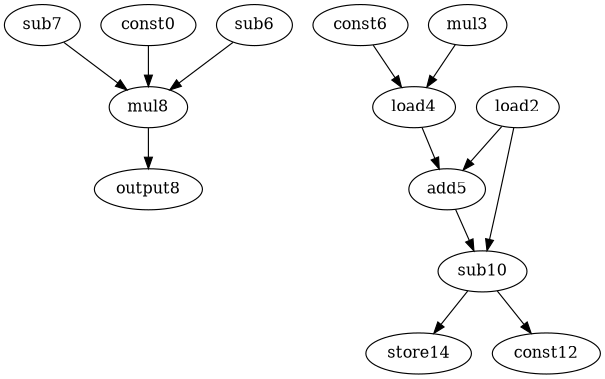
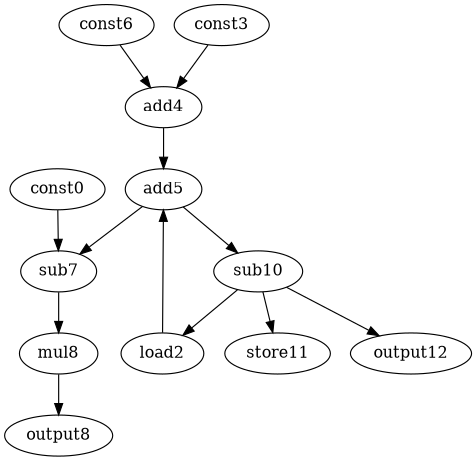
node "sub6": removed
node "mul3": label "mul3" -> "const3"
edge "const0" -> "mul8": now "const0" -> "sub7"
node "load4": label "load4" -> "add4"
edge "load2" -> "sub10": reversed
edge "add5" -> "sub7": added
node "store14": label "store14" -> "store11"
node "const12": label "const12" -> "output12"
